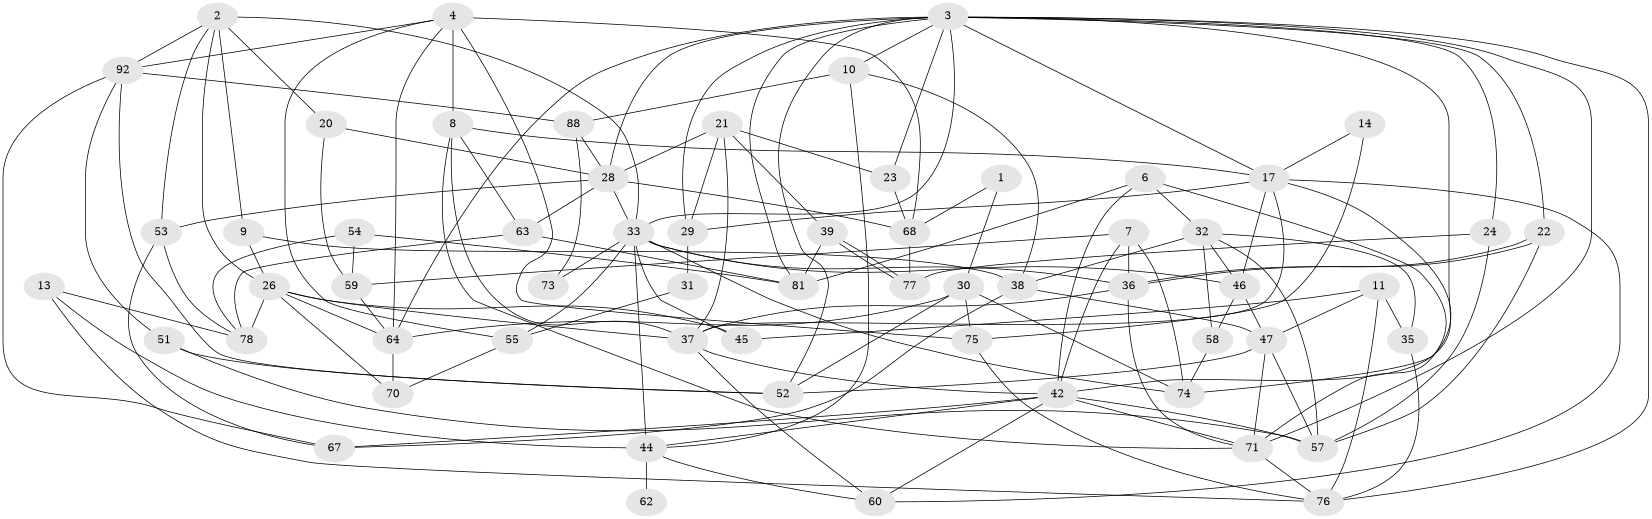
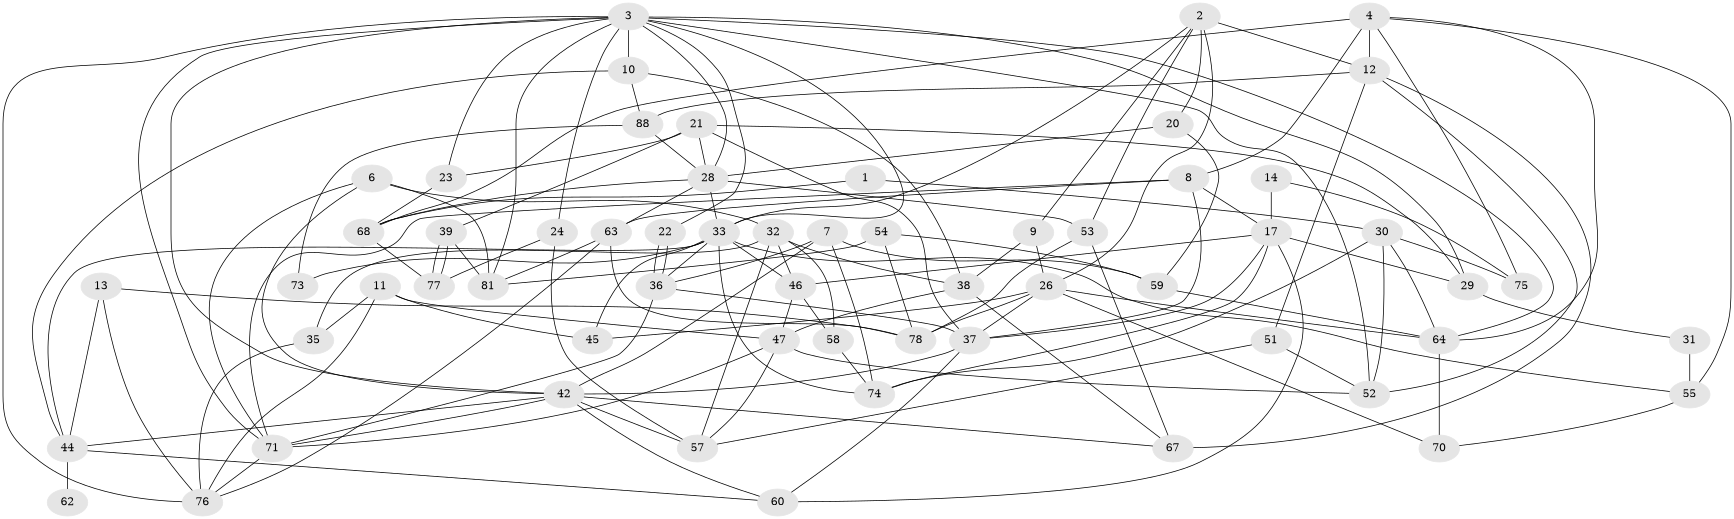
node "92": label "92" -> "12"
edge "3" -- "17": removed
edge "22" -- "57": removed
edge "75" -- "76": now "63" -- "76"
